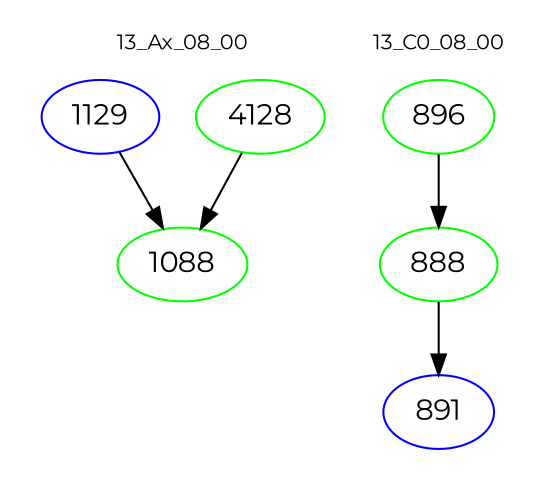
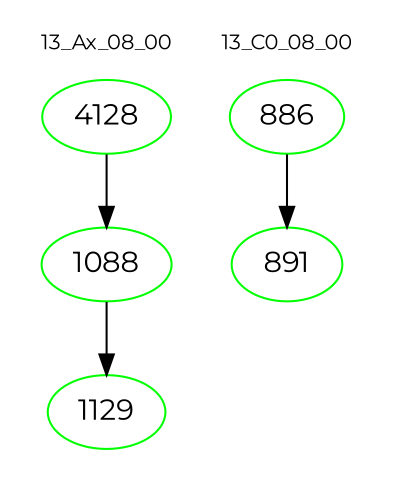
node "1129": color blue -> green
node "896": removed
edge "1129" -> "1088": reversed
node "888": label "888" -> "886"
node "891": color blue -> green
